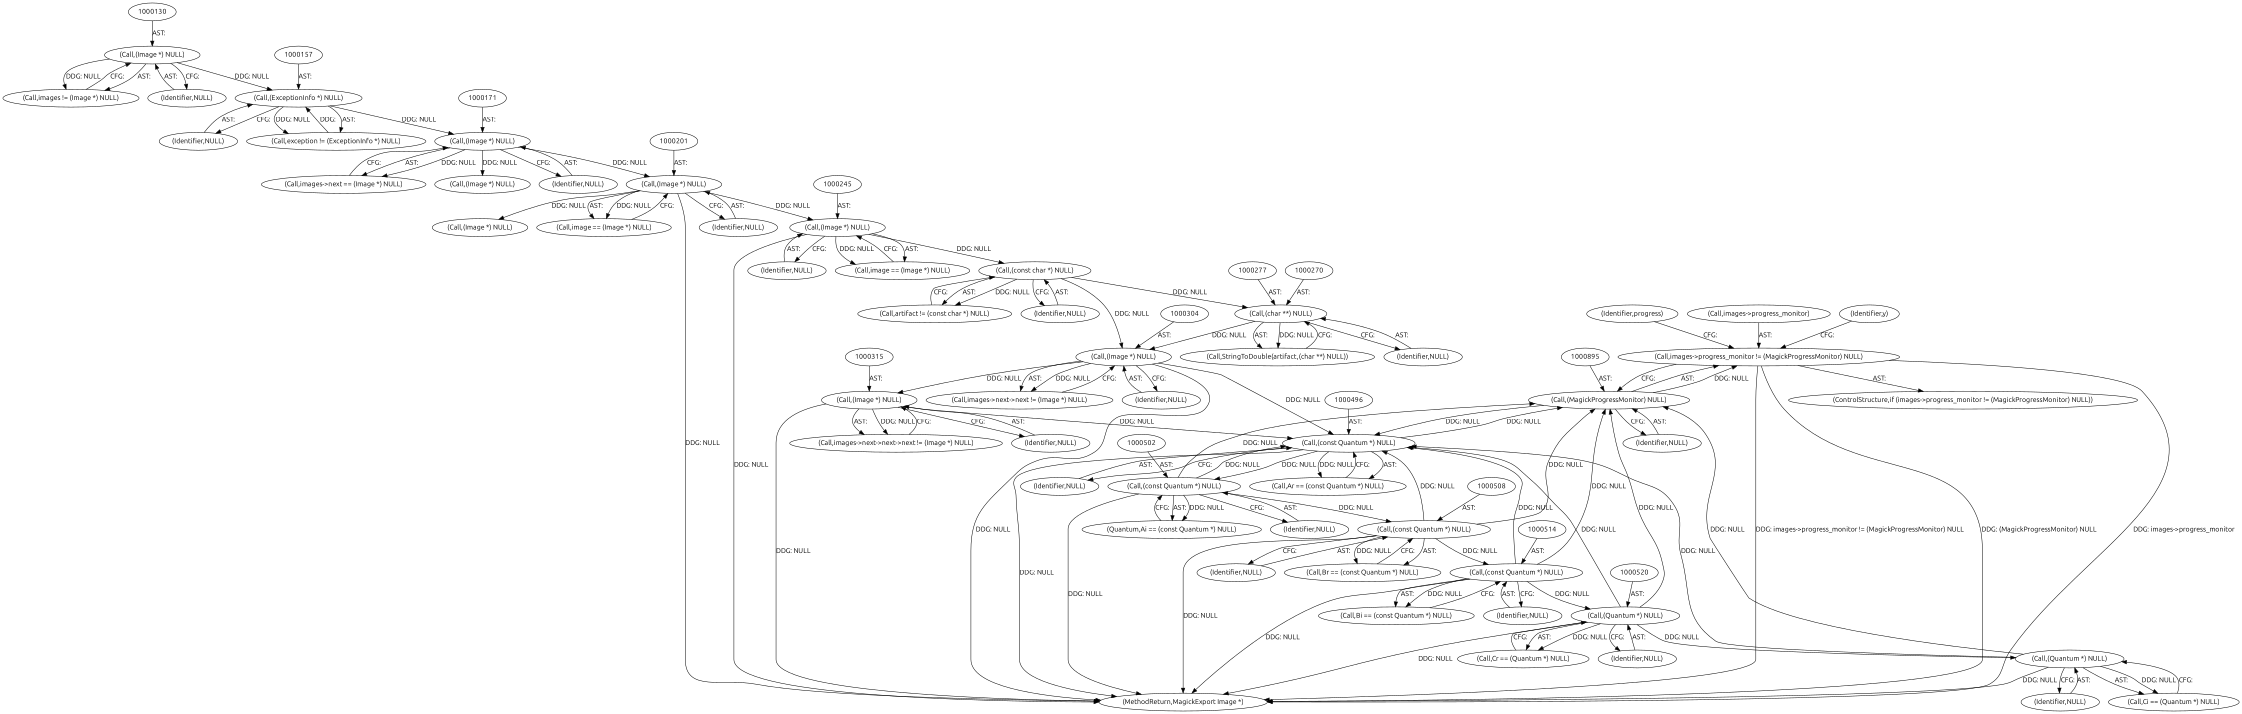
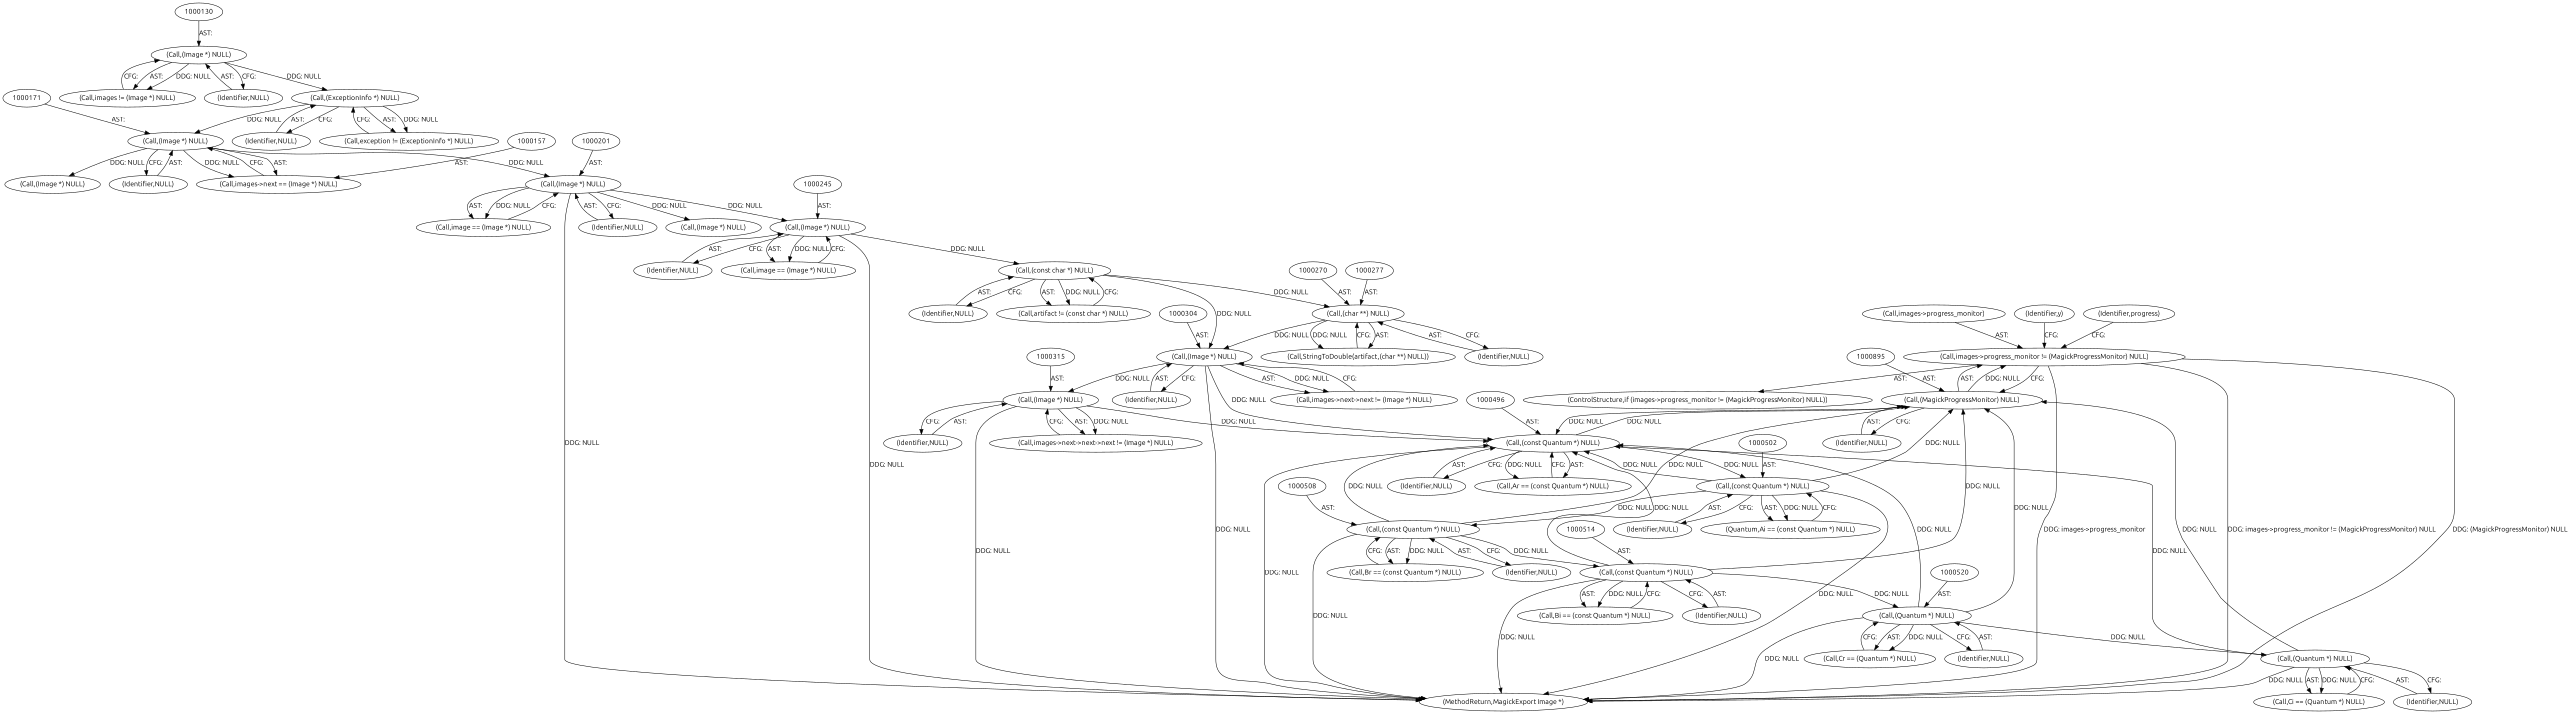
edge "1000157" -> "(Call,(ExceptionInfo *) NULL)": now "1000157" -> "(Call,images->next == (Image *) NULL)"
edge "(Call,exception != (ExceptionInfo *) NULL)" -> "(Call,(ExceptionInfo *) NULL)": label "DDG: " -> "CFG: "
